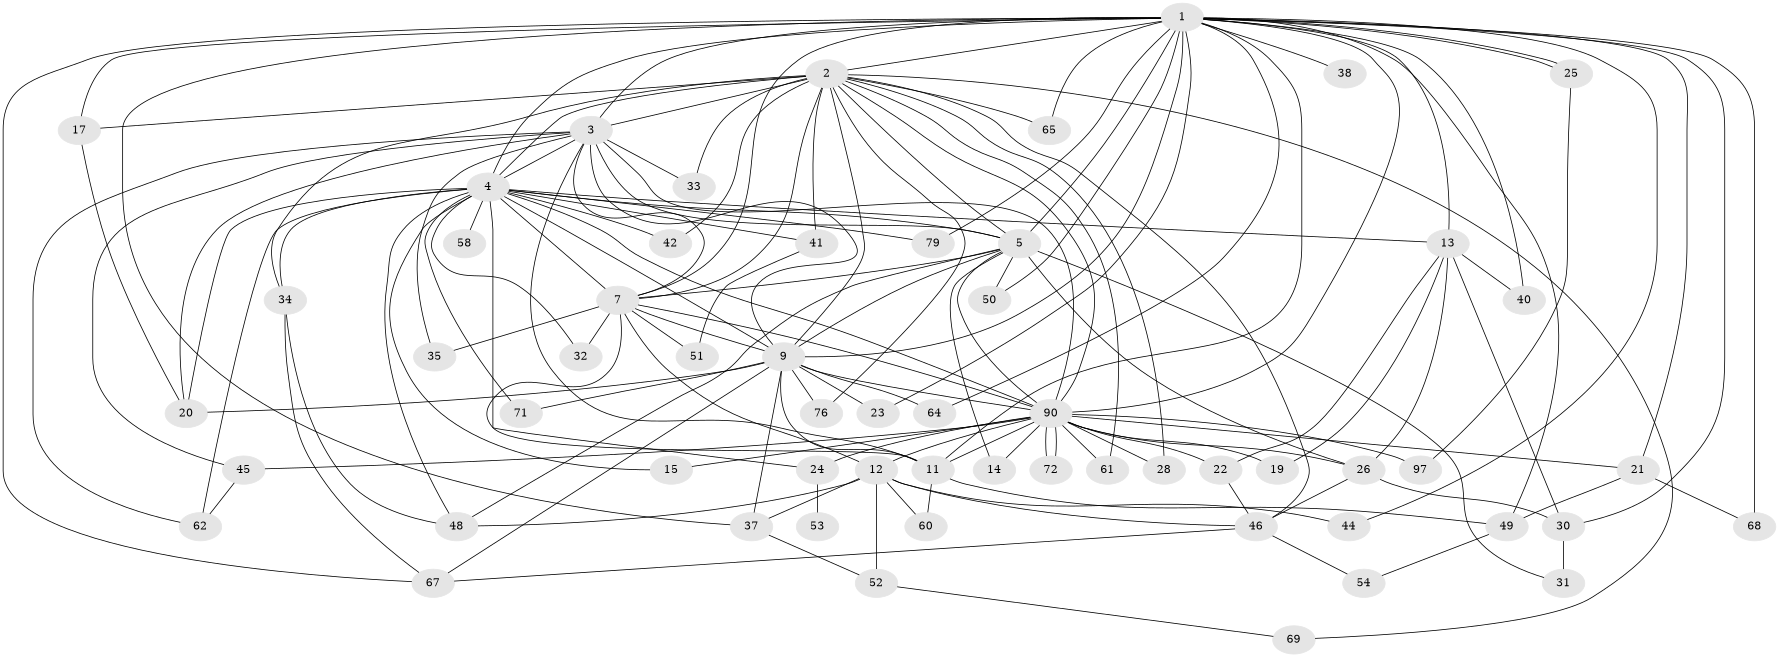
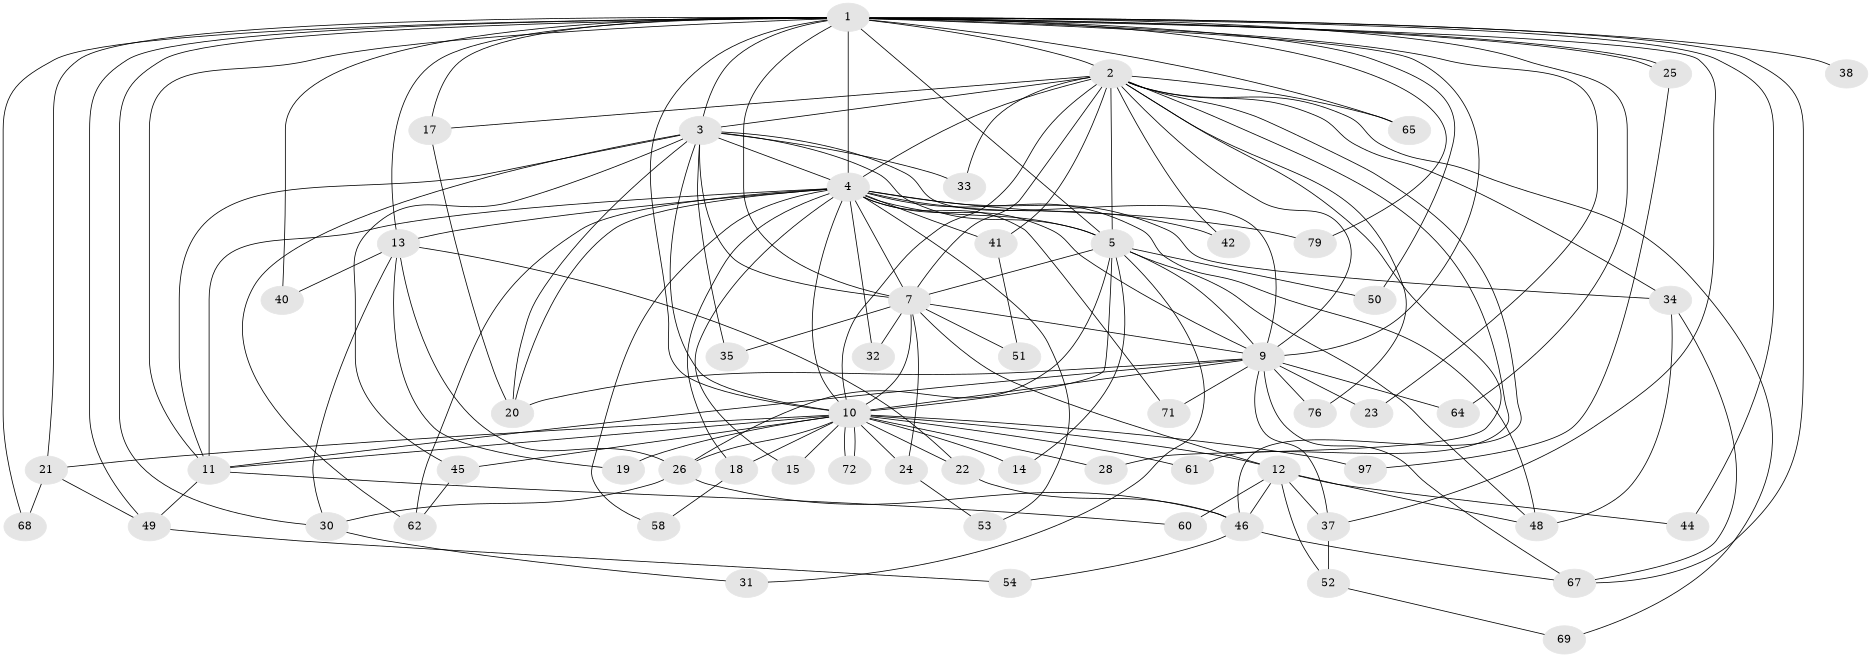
edge "4" -- "53": added
node "90": label "90" -> "10"
node "18": added
